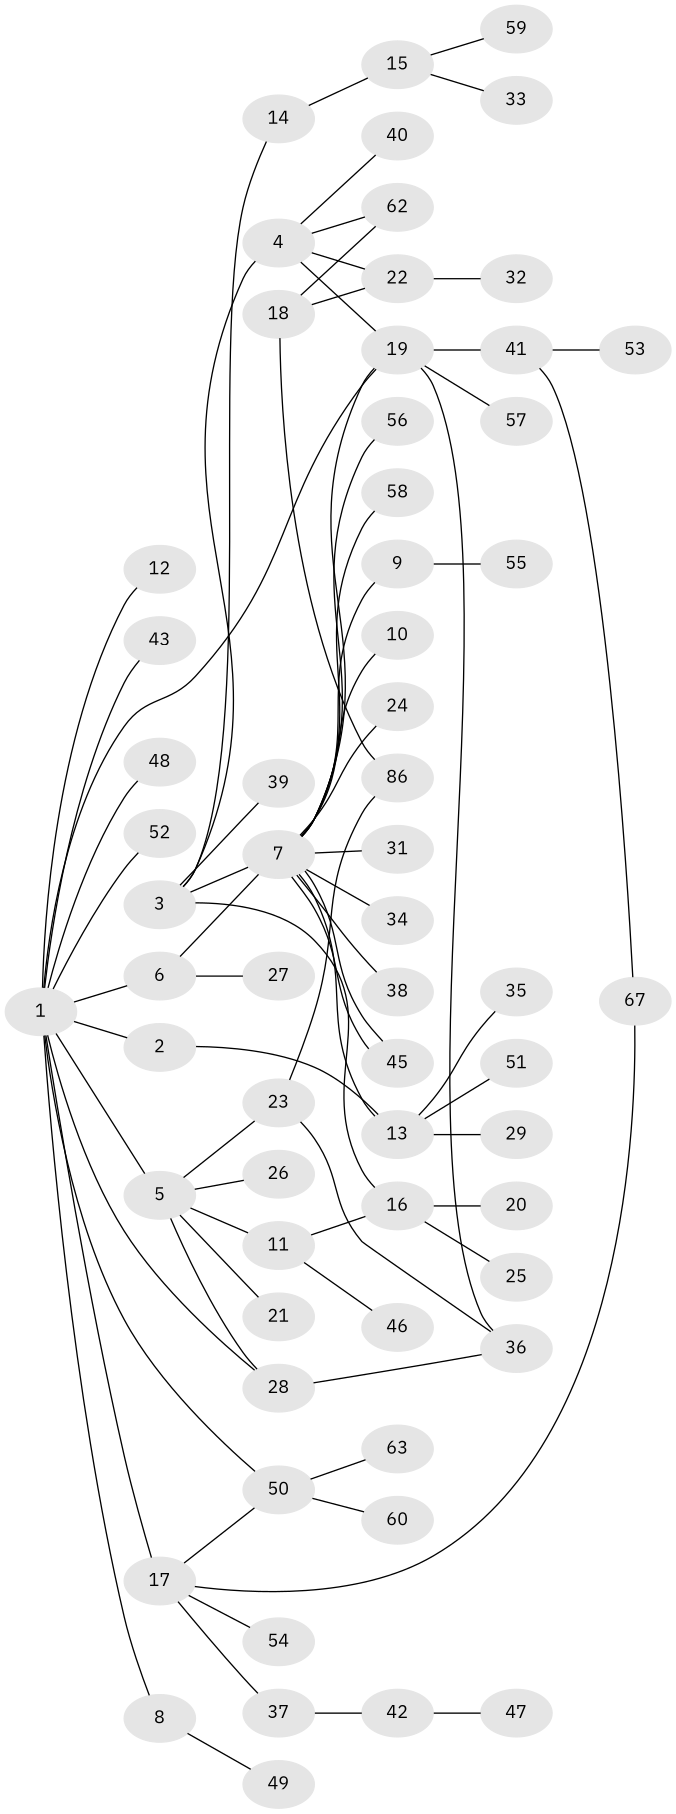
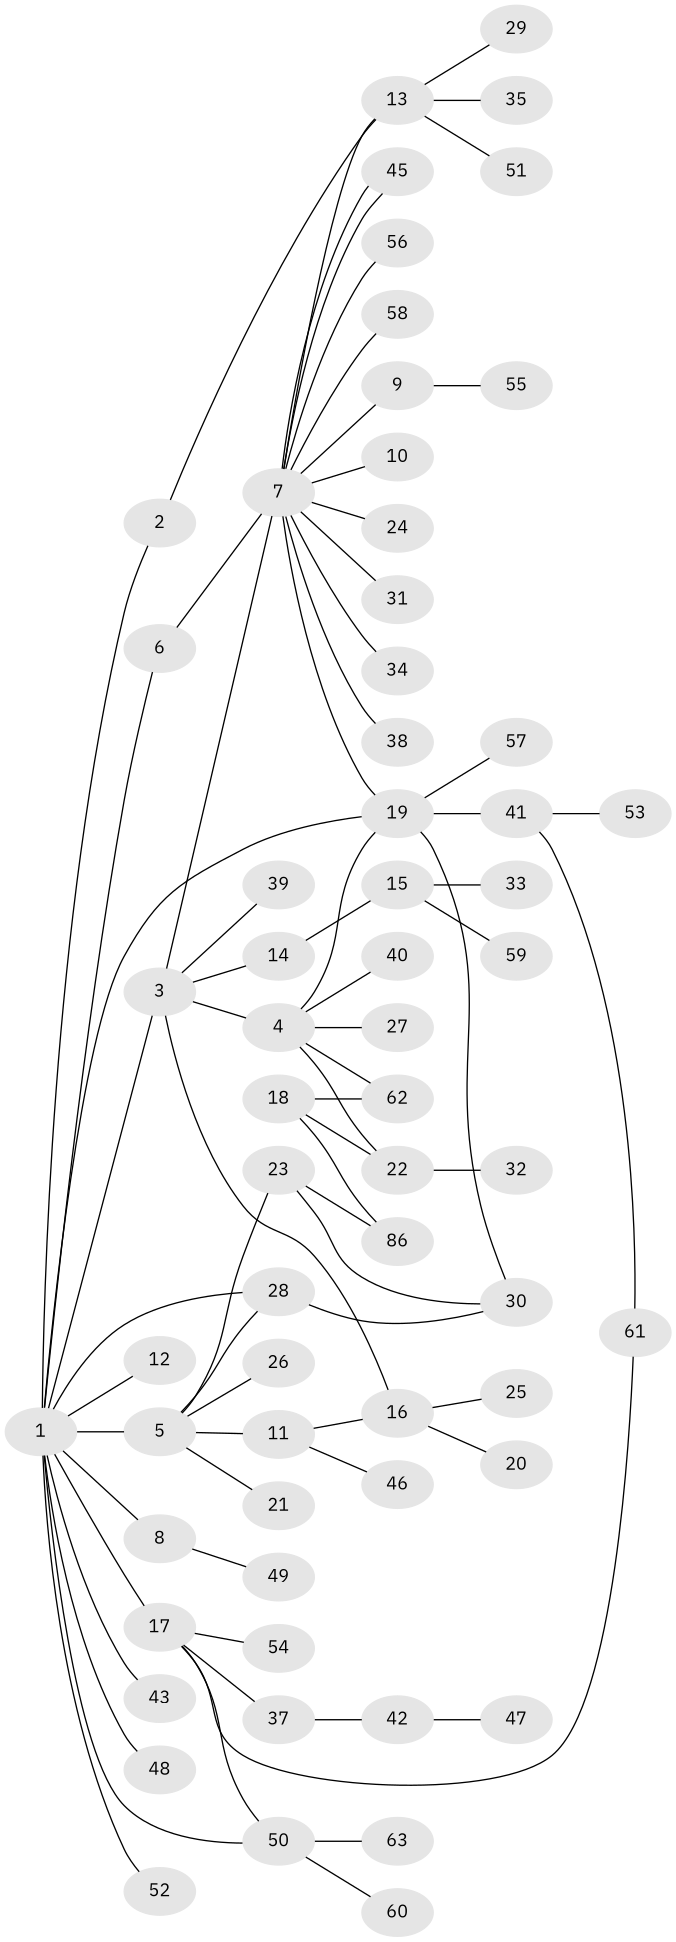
edge "6" -- "27": now "4" -- "27"
node "67": label "67" -> "61"
edge "3" -- "1": added
node "36": label "36" -> "30"
